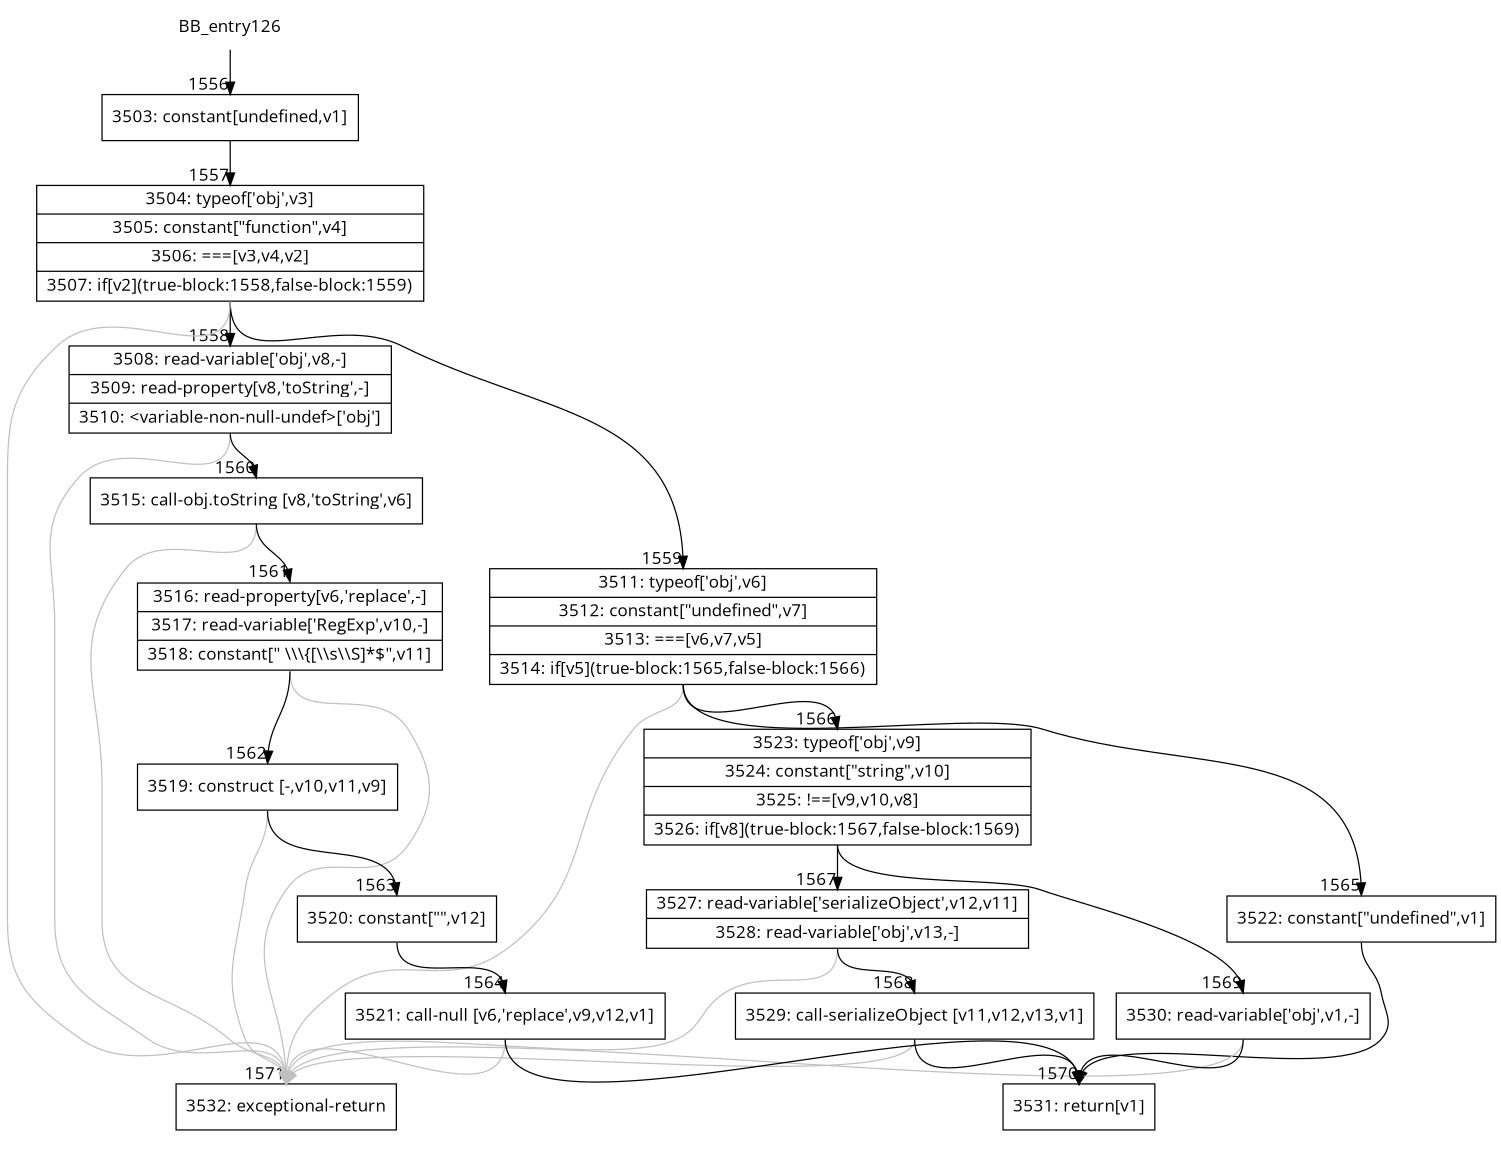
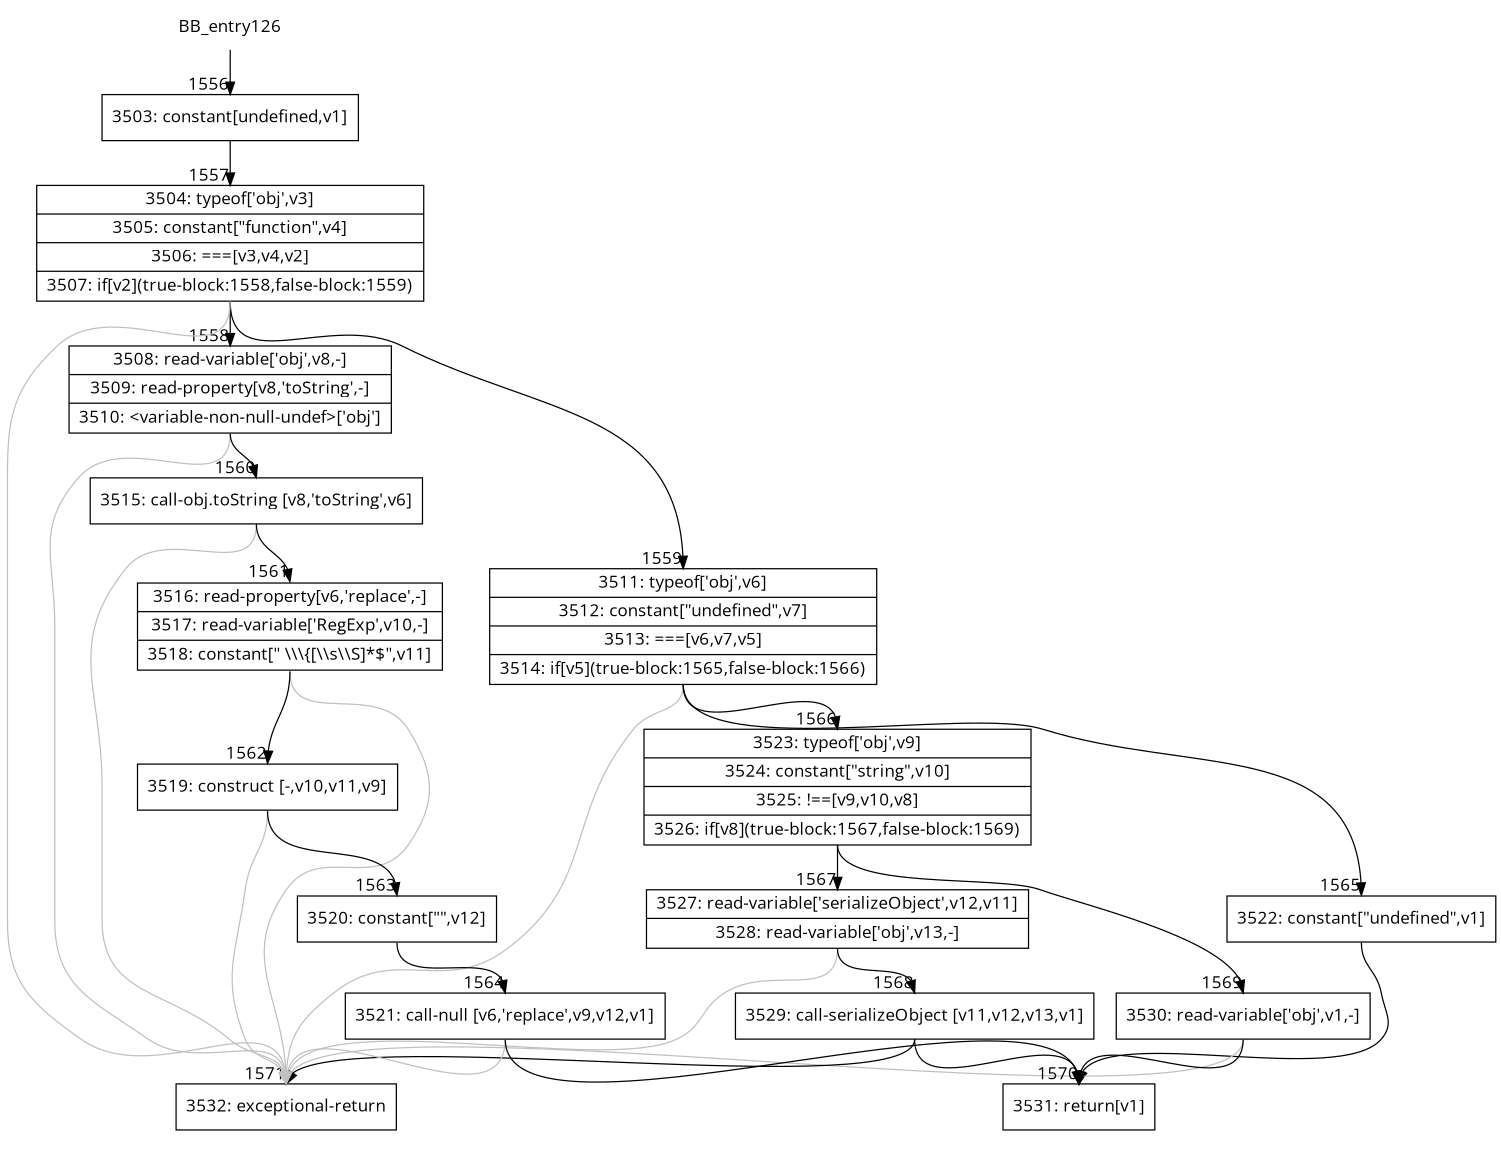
edge "3529: call-serializeObject [v11,v12,v13,v1]" -> "3532: exceptional-return": color gray -> black
